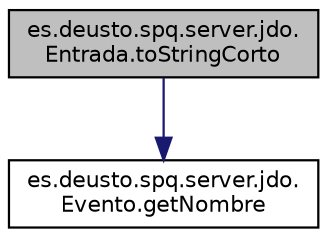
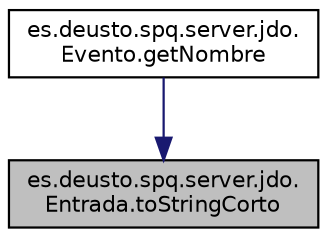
edge "es.deusto.spq.server.jdo. Entrada.toStringCorto" -> "es.deusto.spq.server.jdo. Evento.getNombre": reversed
